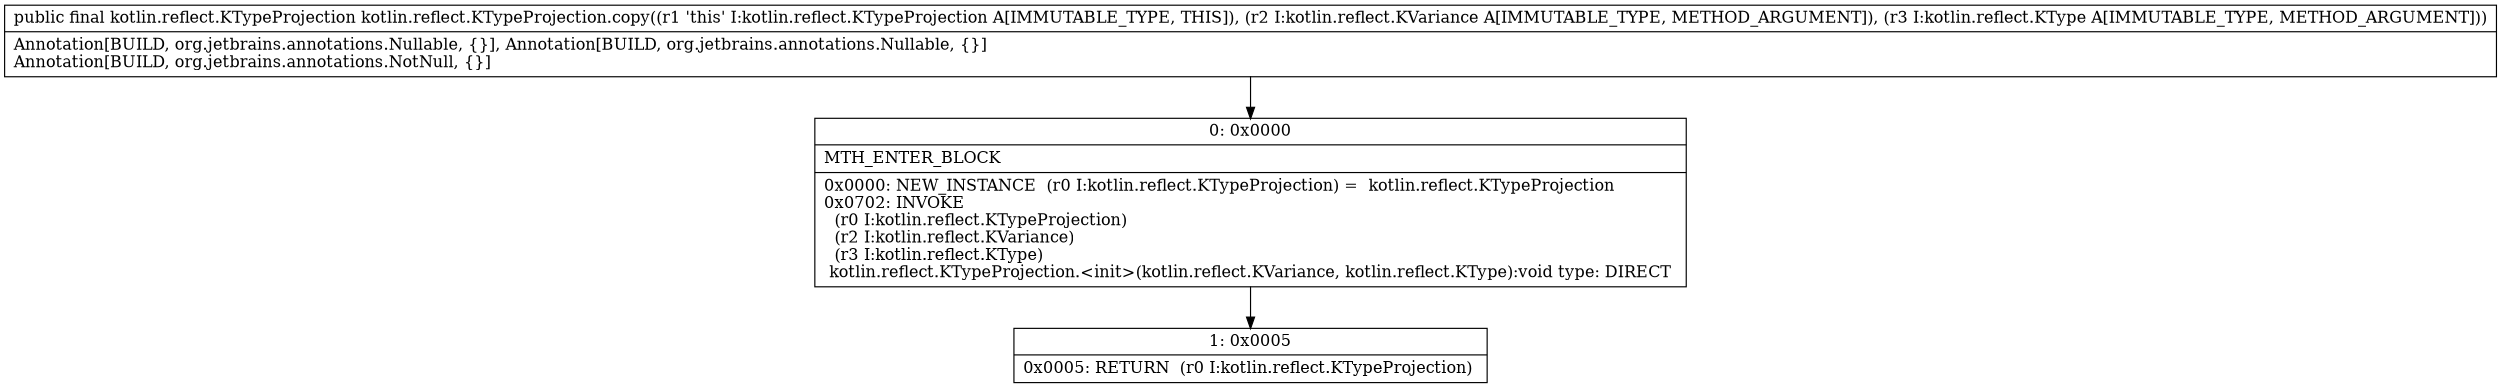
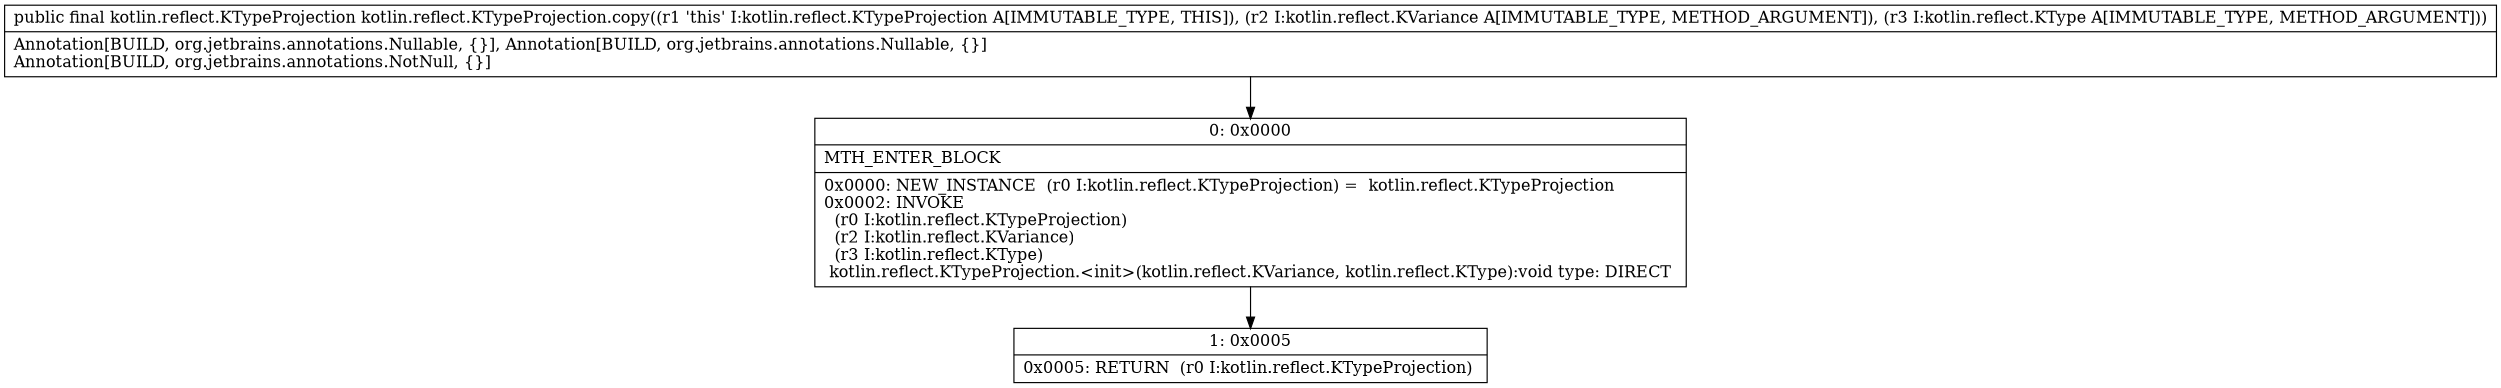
node "0: 0x0000": text "0x0702: INVOKE" -> "0x0002: INVOKE"
